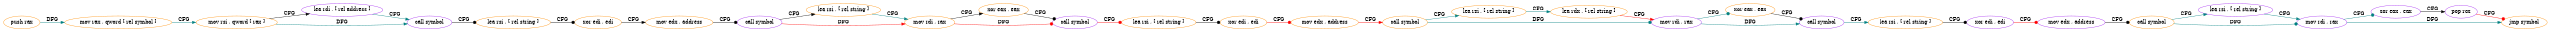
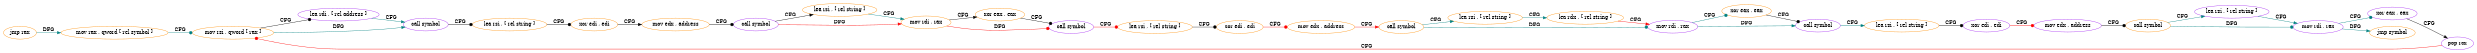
edge "mov rsi , qword [ rax ]" -> "lea rdi , [ rel address ]": arrowhead normal -> dot
edge "pop rcx" -> "jmp symbol": now "pop rcx" -> "mov rsi , qword [ rax ]"
node "push rax": label "push rax" -> "jmp rax"
edge "mov rax , qword [ rel symbol ]" -> "mov rsi , qword [ rax ]": arrowhead normal -> dot
